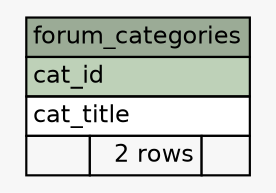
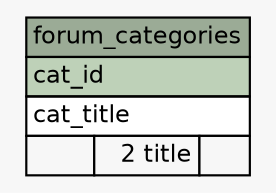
node "forum_categories": text "2 rows" -> "2 title"
